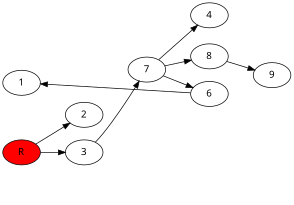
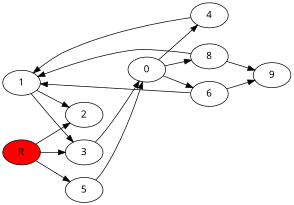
edge "4" -> "1": added
edge "8" -> "1": added
node "7": label "7" -> "0"
edge "6" -> "9": added
edge "1" -> "2": added
edge "1" -> "3": added
node "5": added
